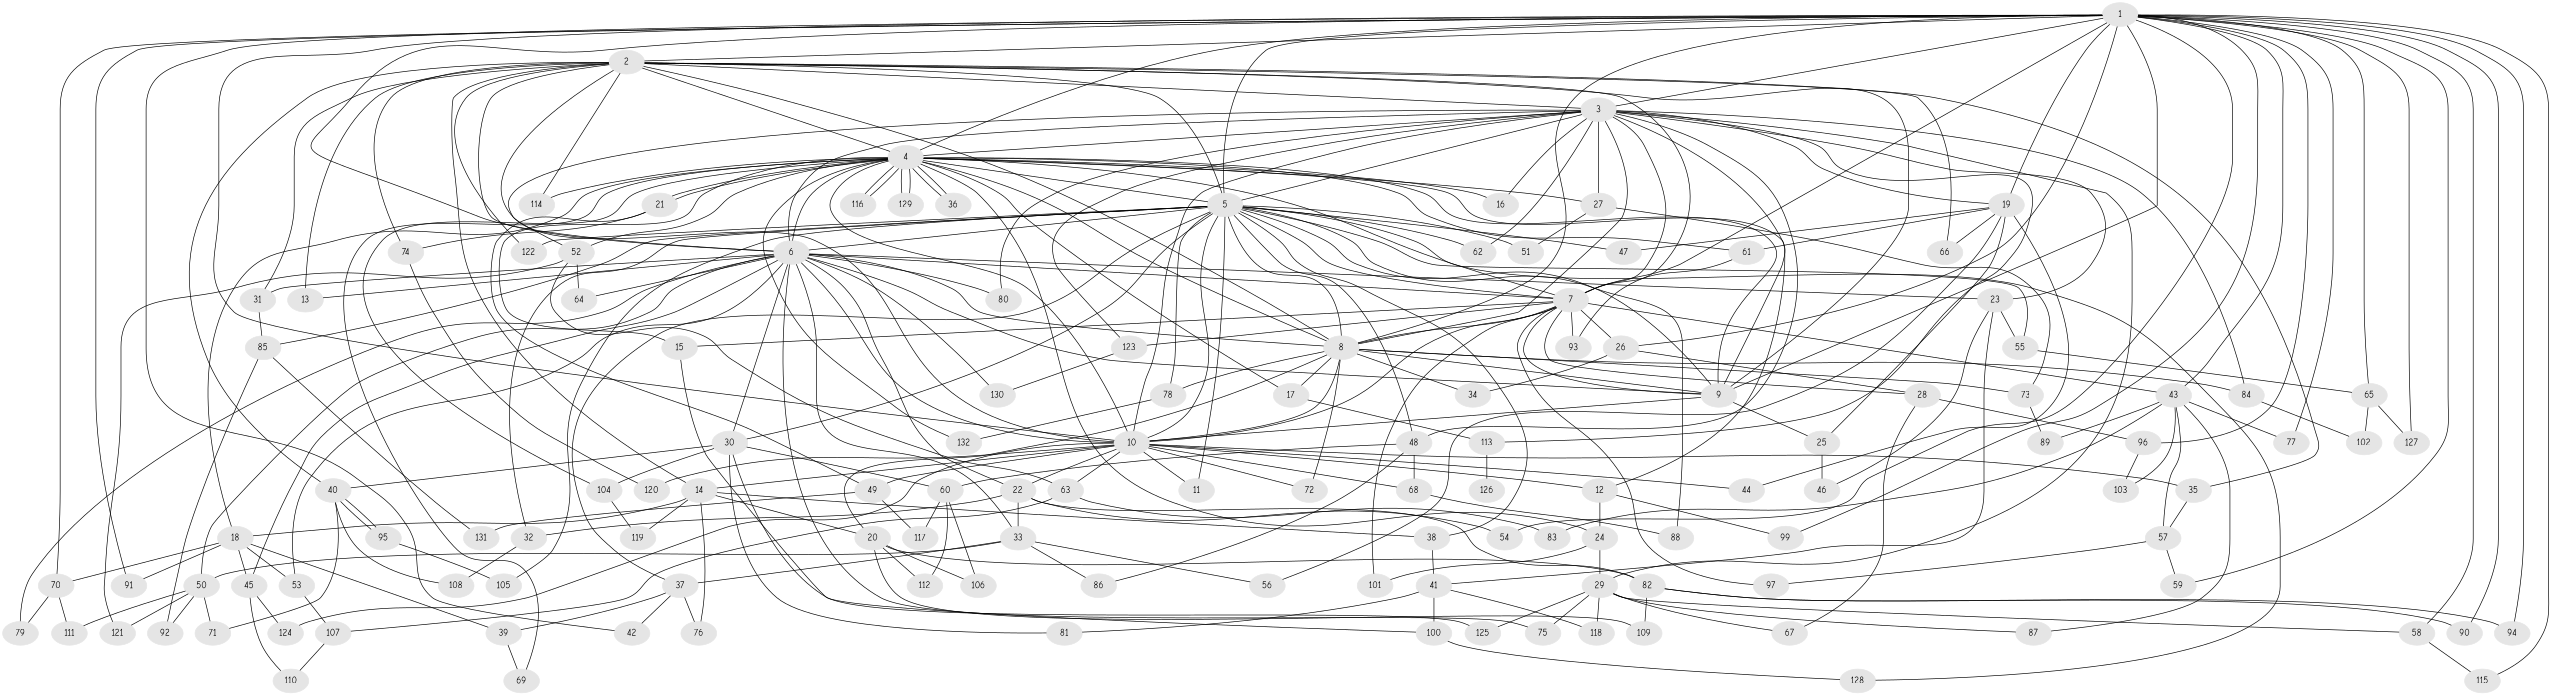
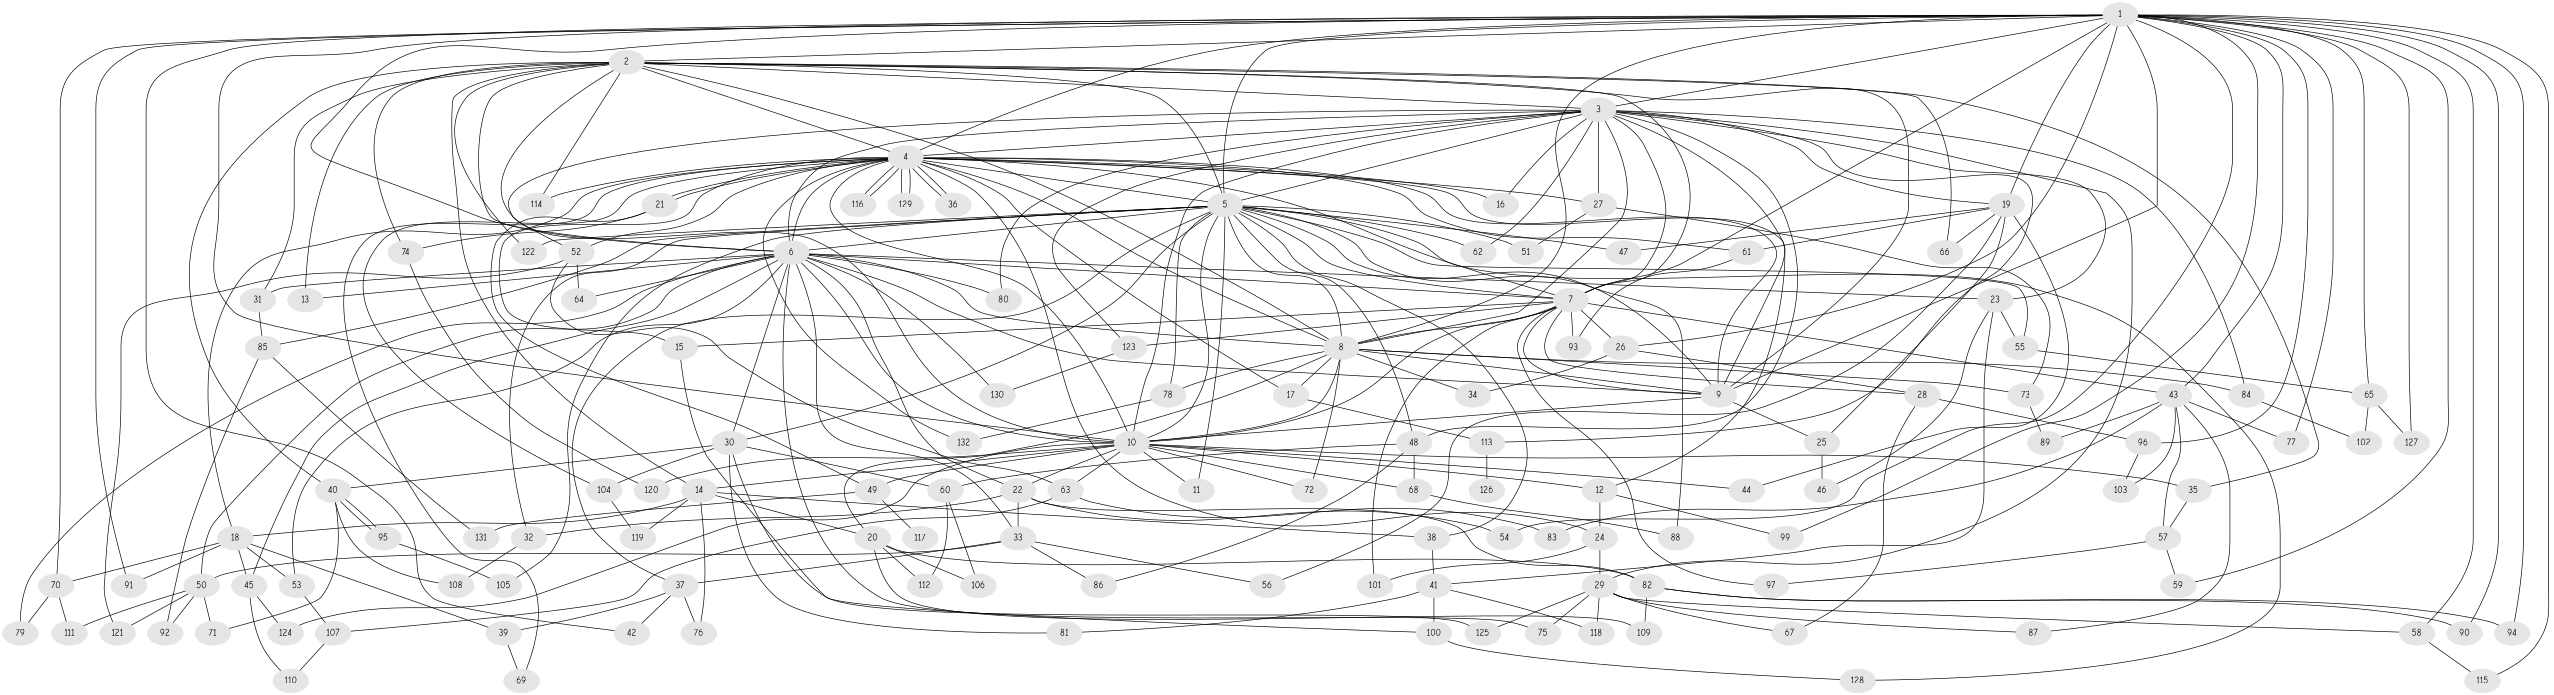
edge "60" -- "117": removed
